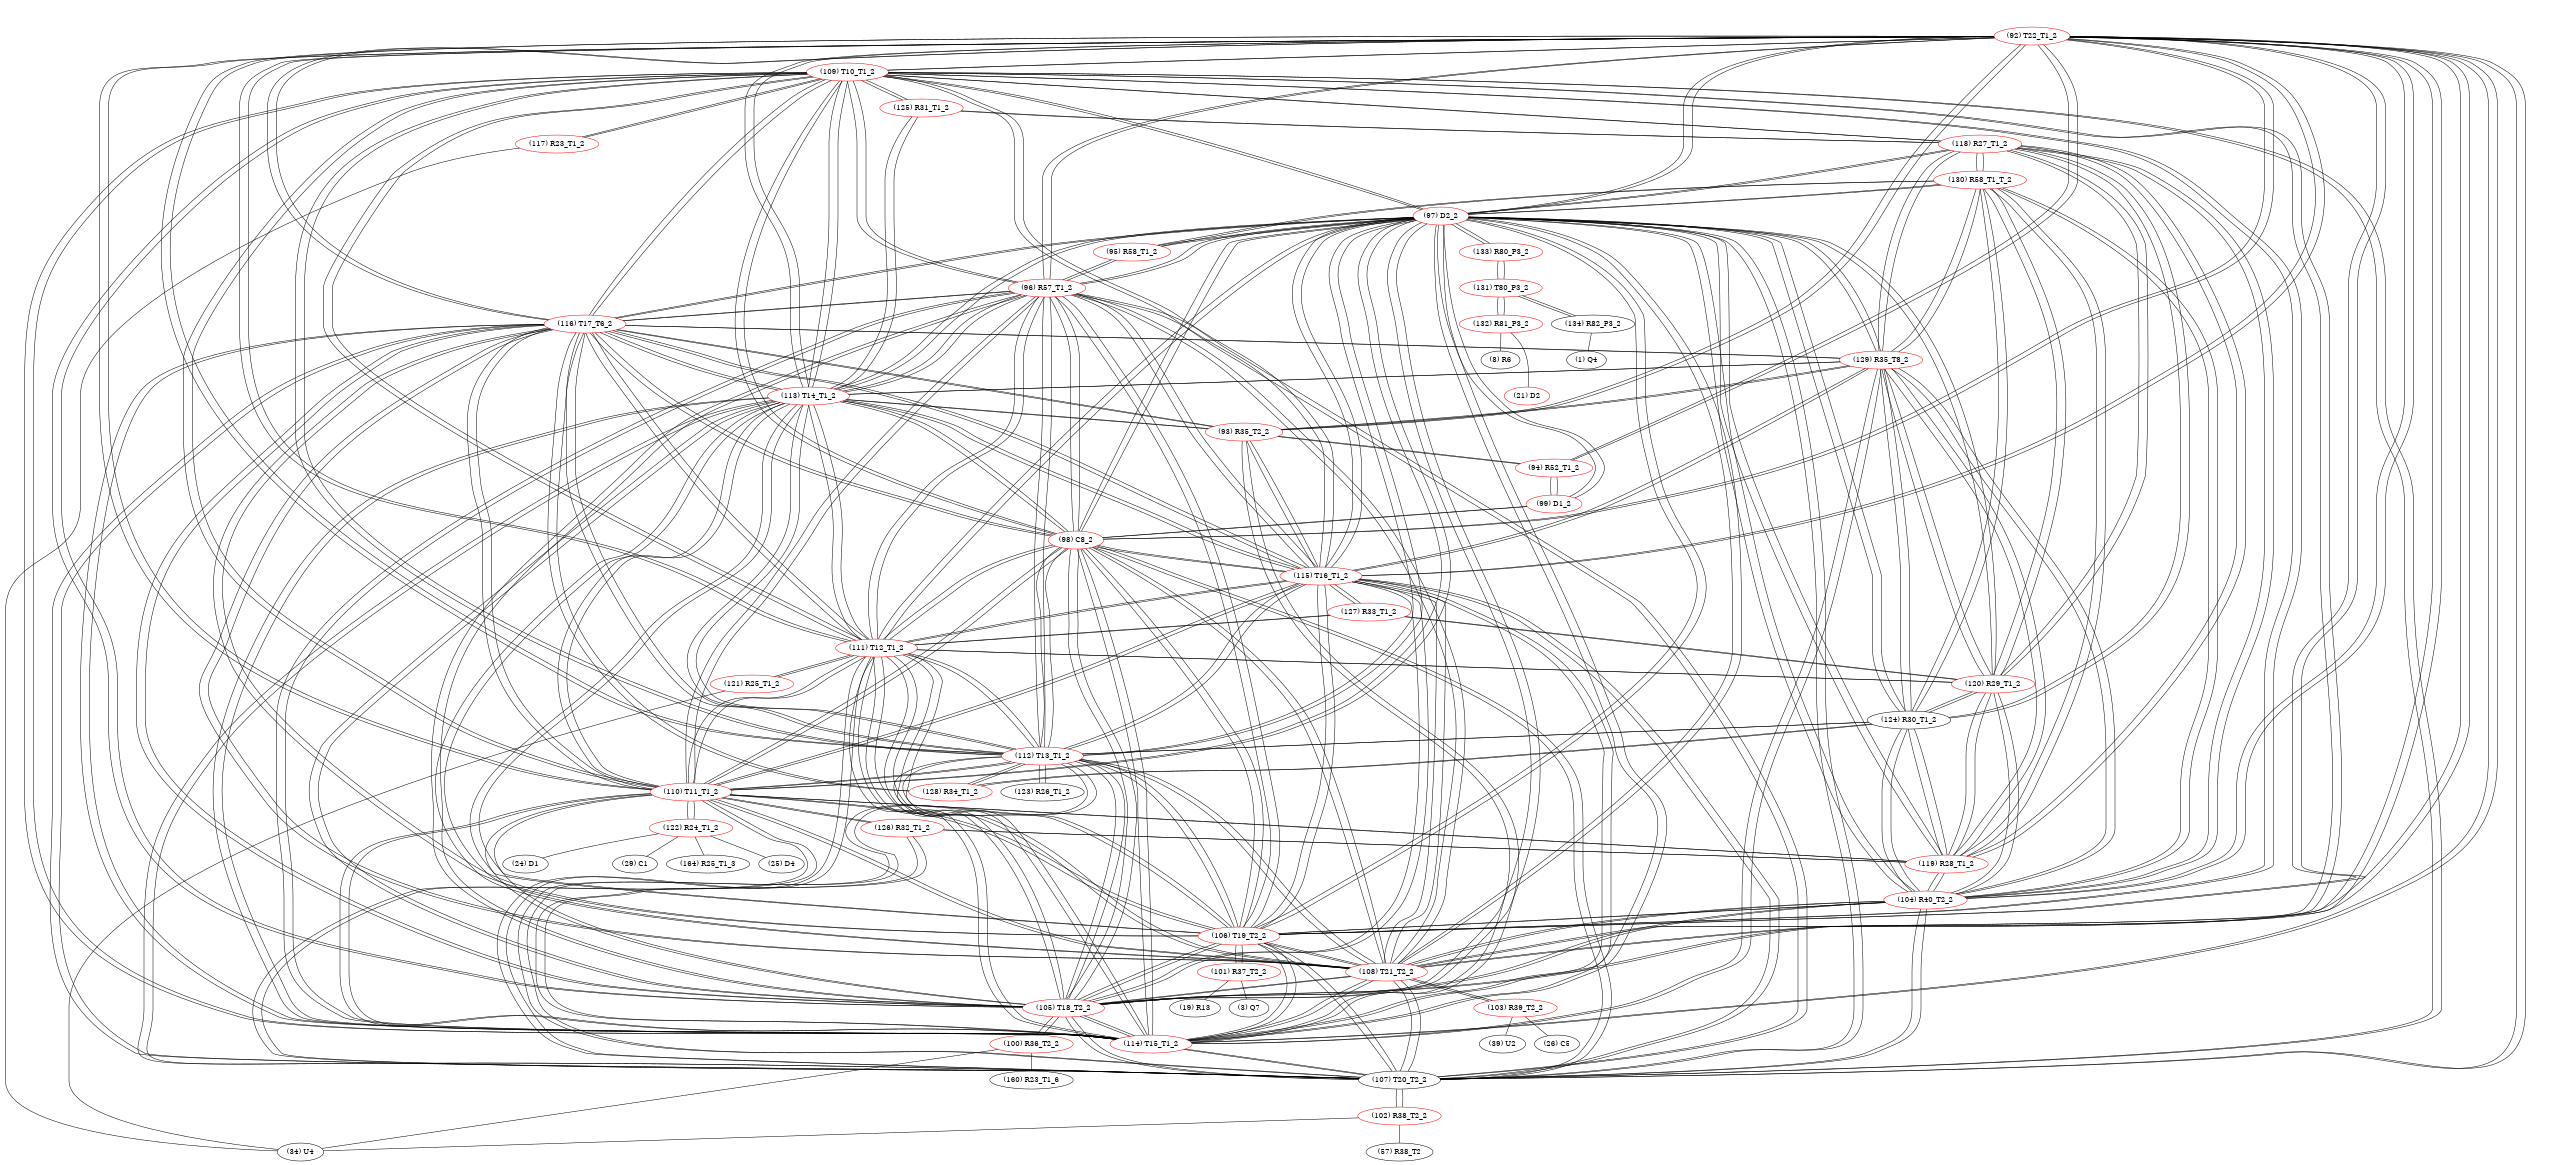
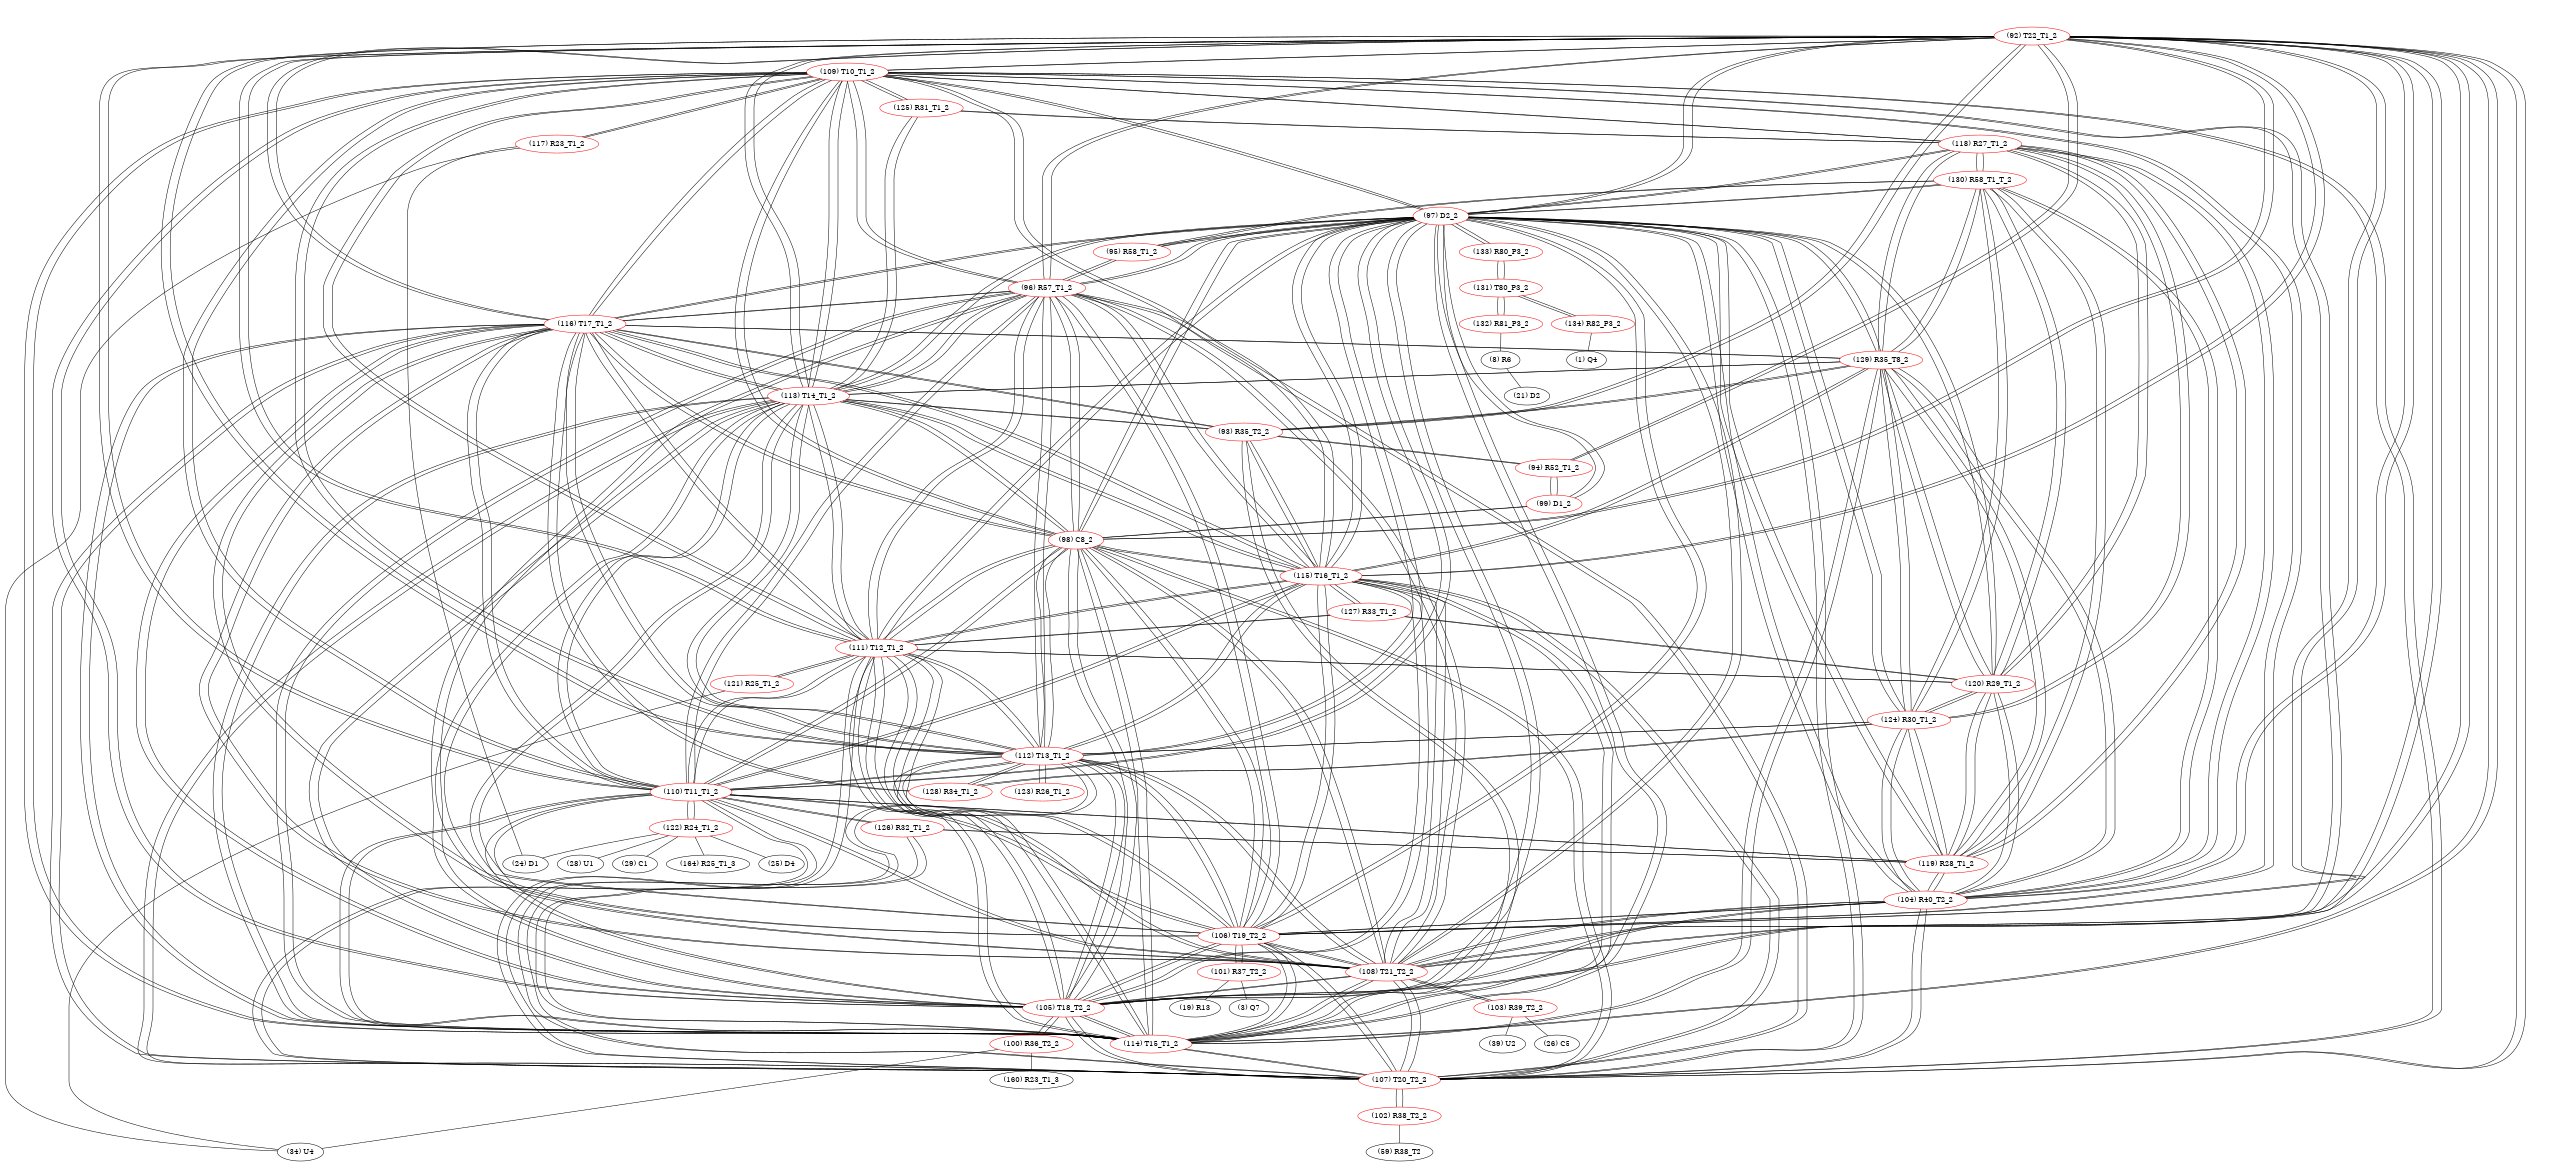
node "(116) T17_T6_2": label "(116) T17_T6_2" -> "(116) T17_T1_2"
node "(134) R82_P3_2": color black -> red
edge "(132) R81_P3_2" -- "(21) D2": now "(8) R6" -- "(21) D2"
node "(21) D2": color red -> black
edge "(117) R23_T1_2" -- "(24) D1": added
node "(124) R30_T1_2": color black -> red
node "(123) R26_T1_2": color black -> red
node "(28) U1": added
node "(160) R23_T1_6": label "(160) R23_T1_6" -> "(160) R23_T1_3"
node "(107) T20_T2_2": color black -> red
edge "(102) R38_T2_2" -- "(34) U4": removed
node "(57) R38_T2": label "(57) R38_T2" -> "(59) R38_T2"
